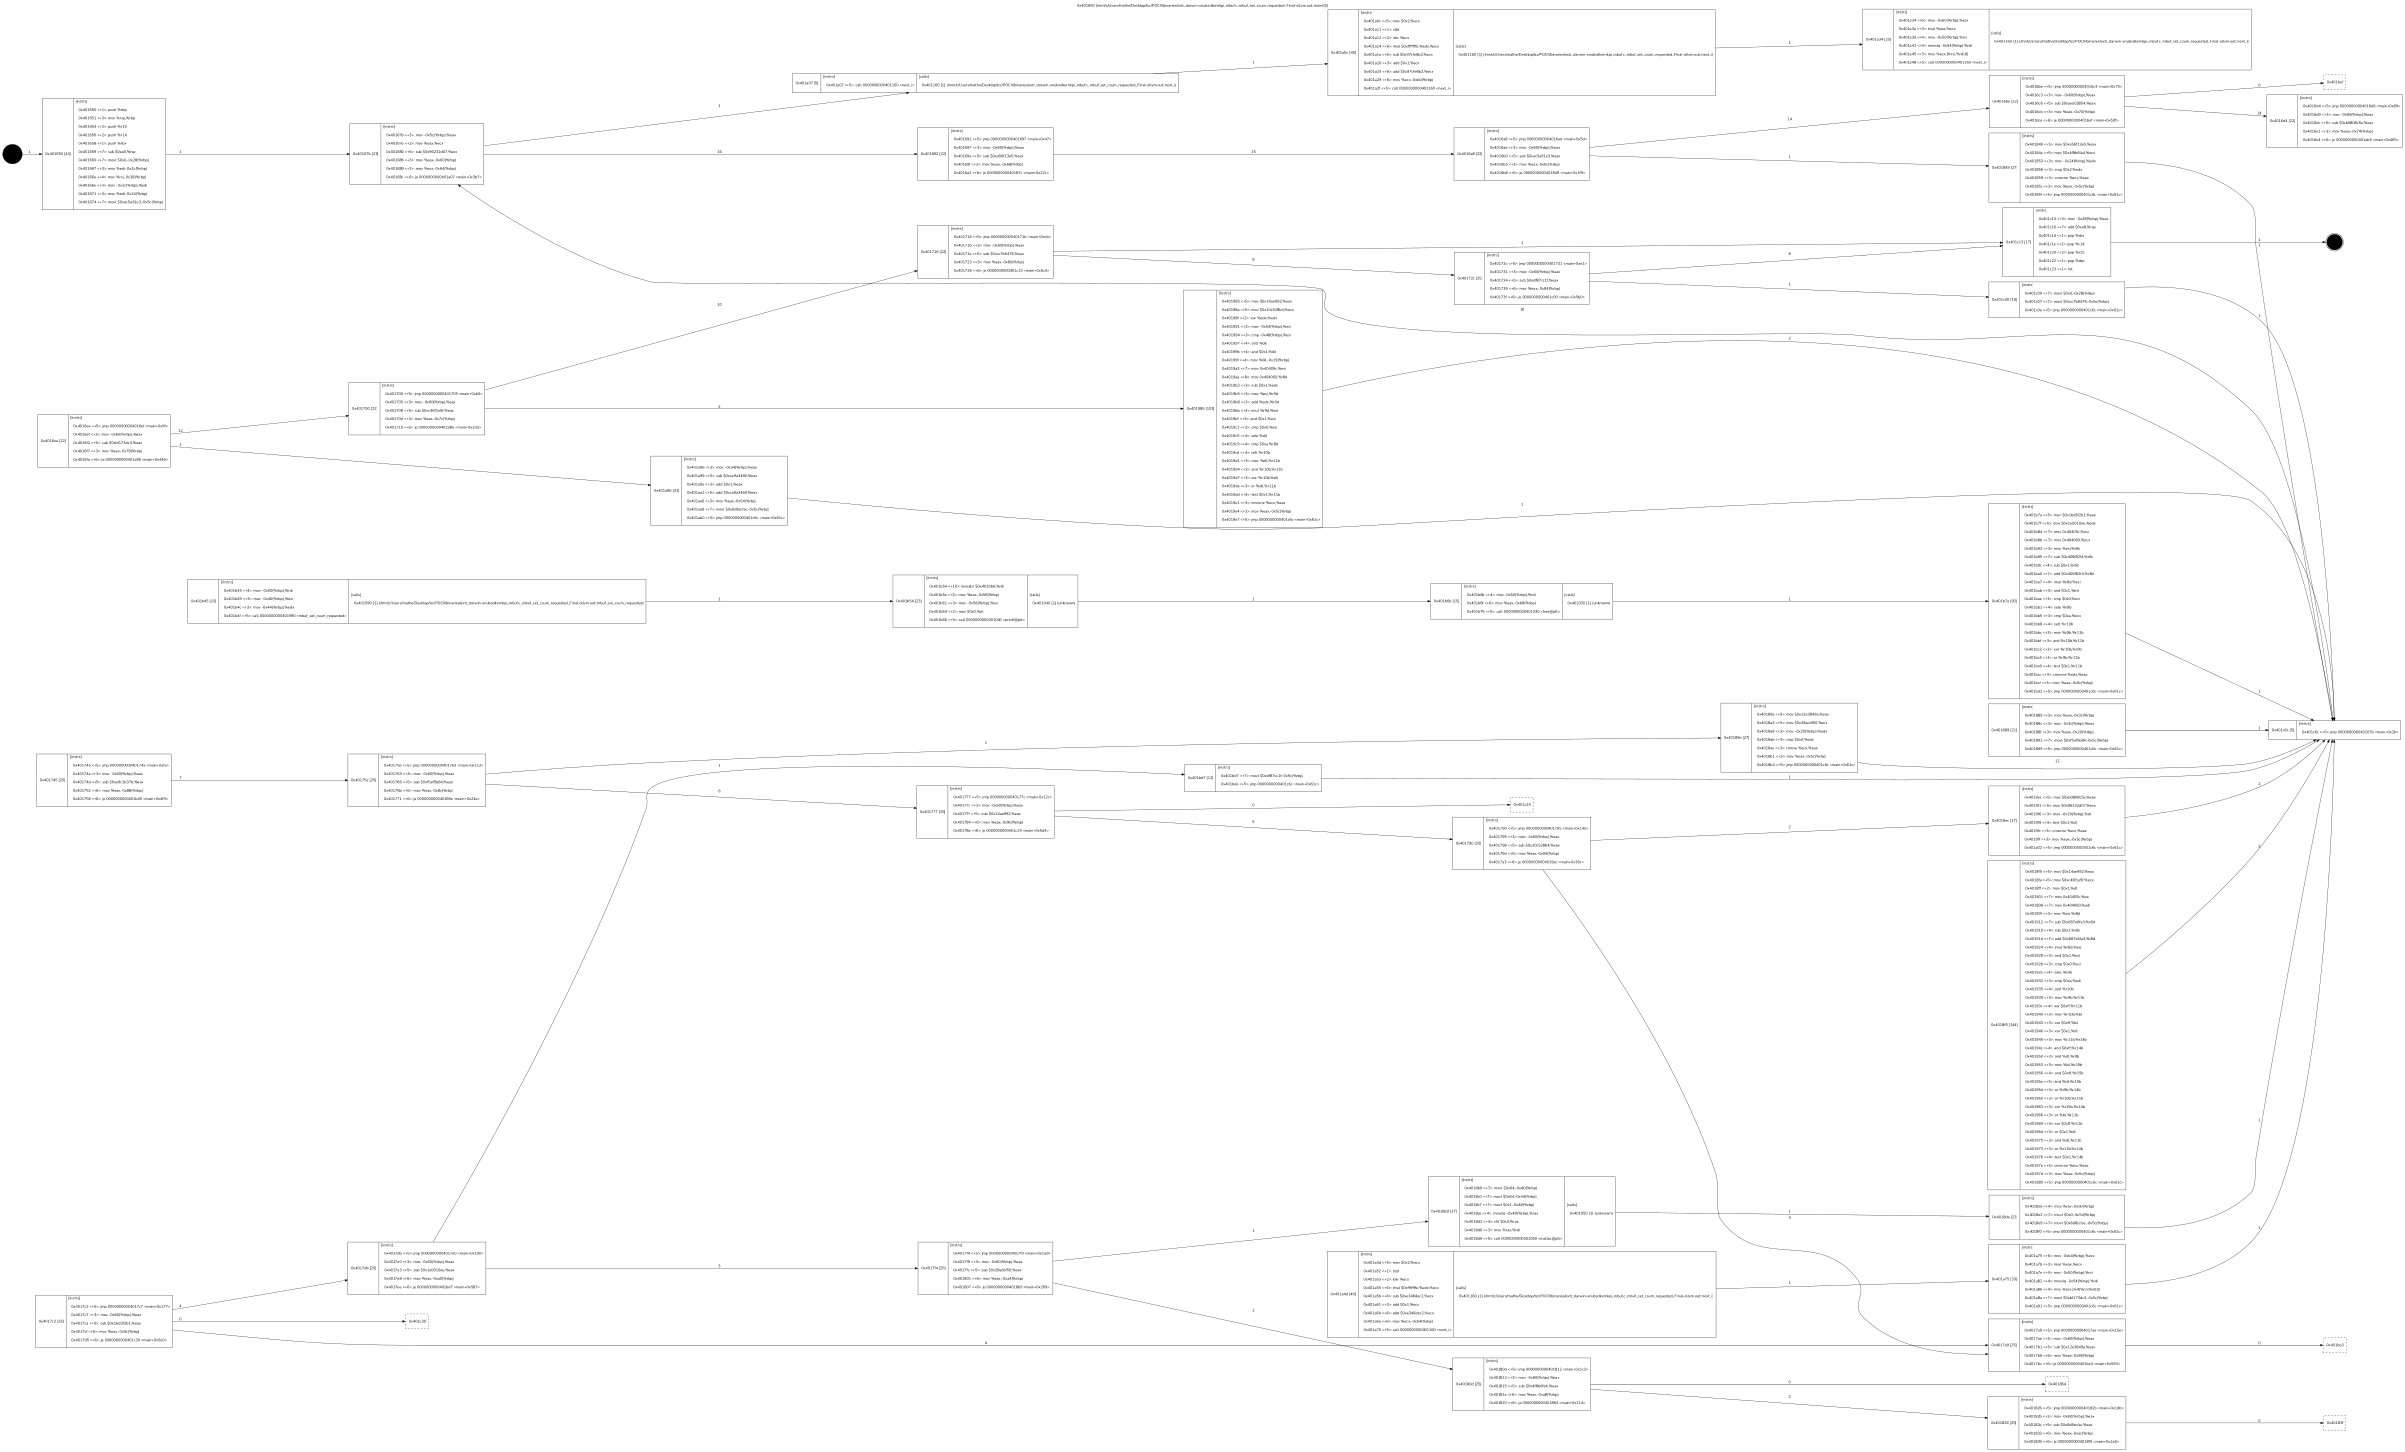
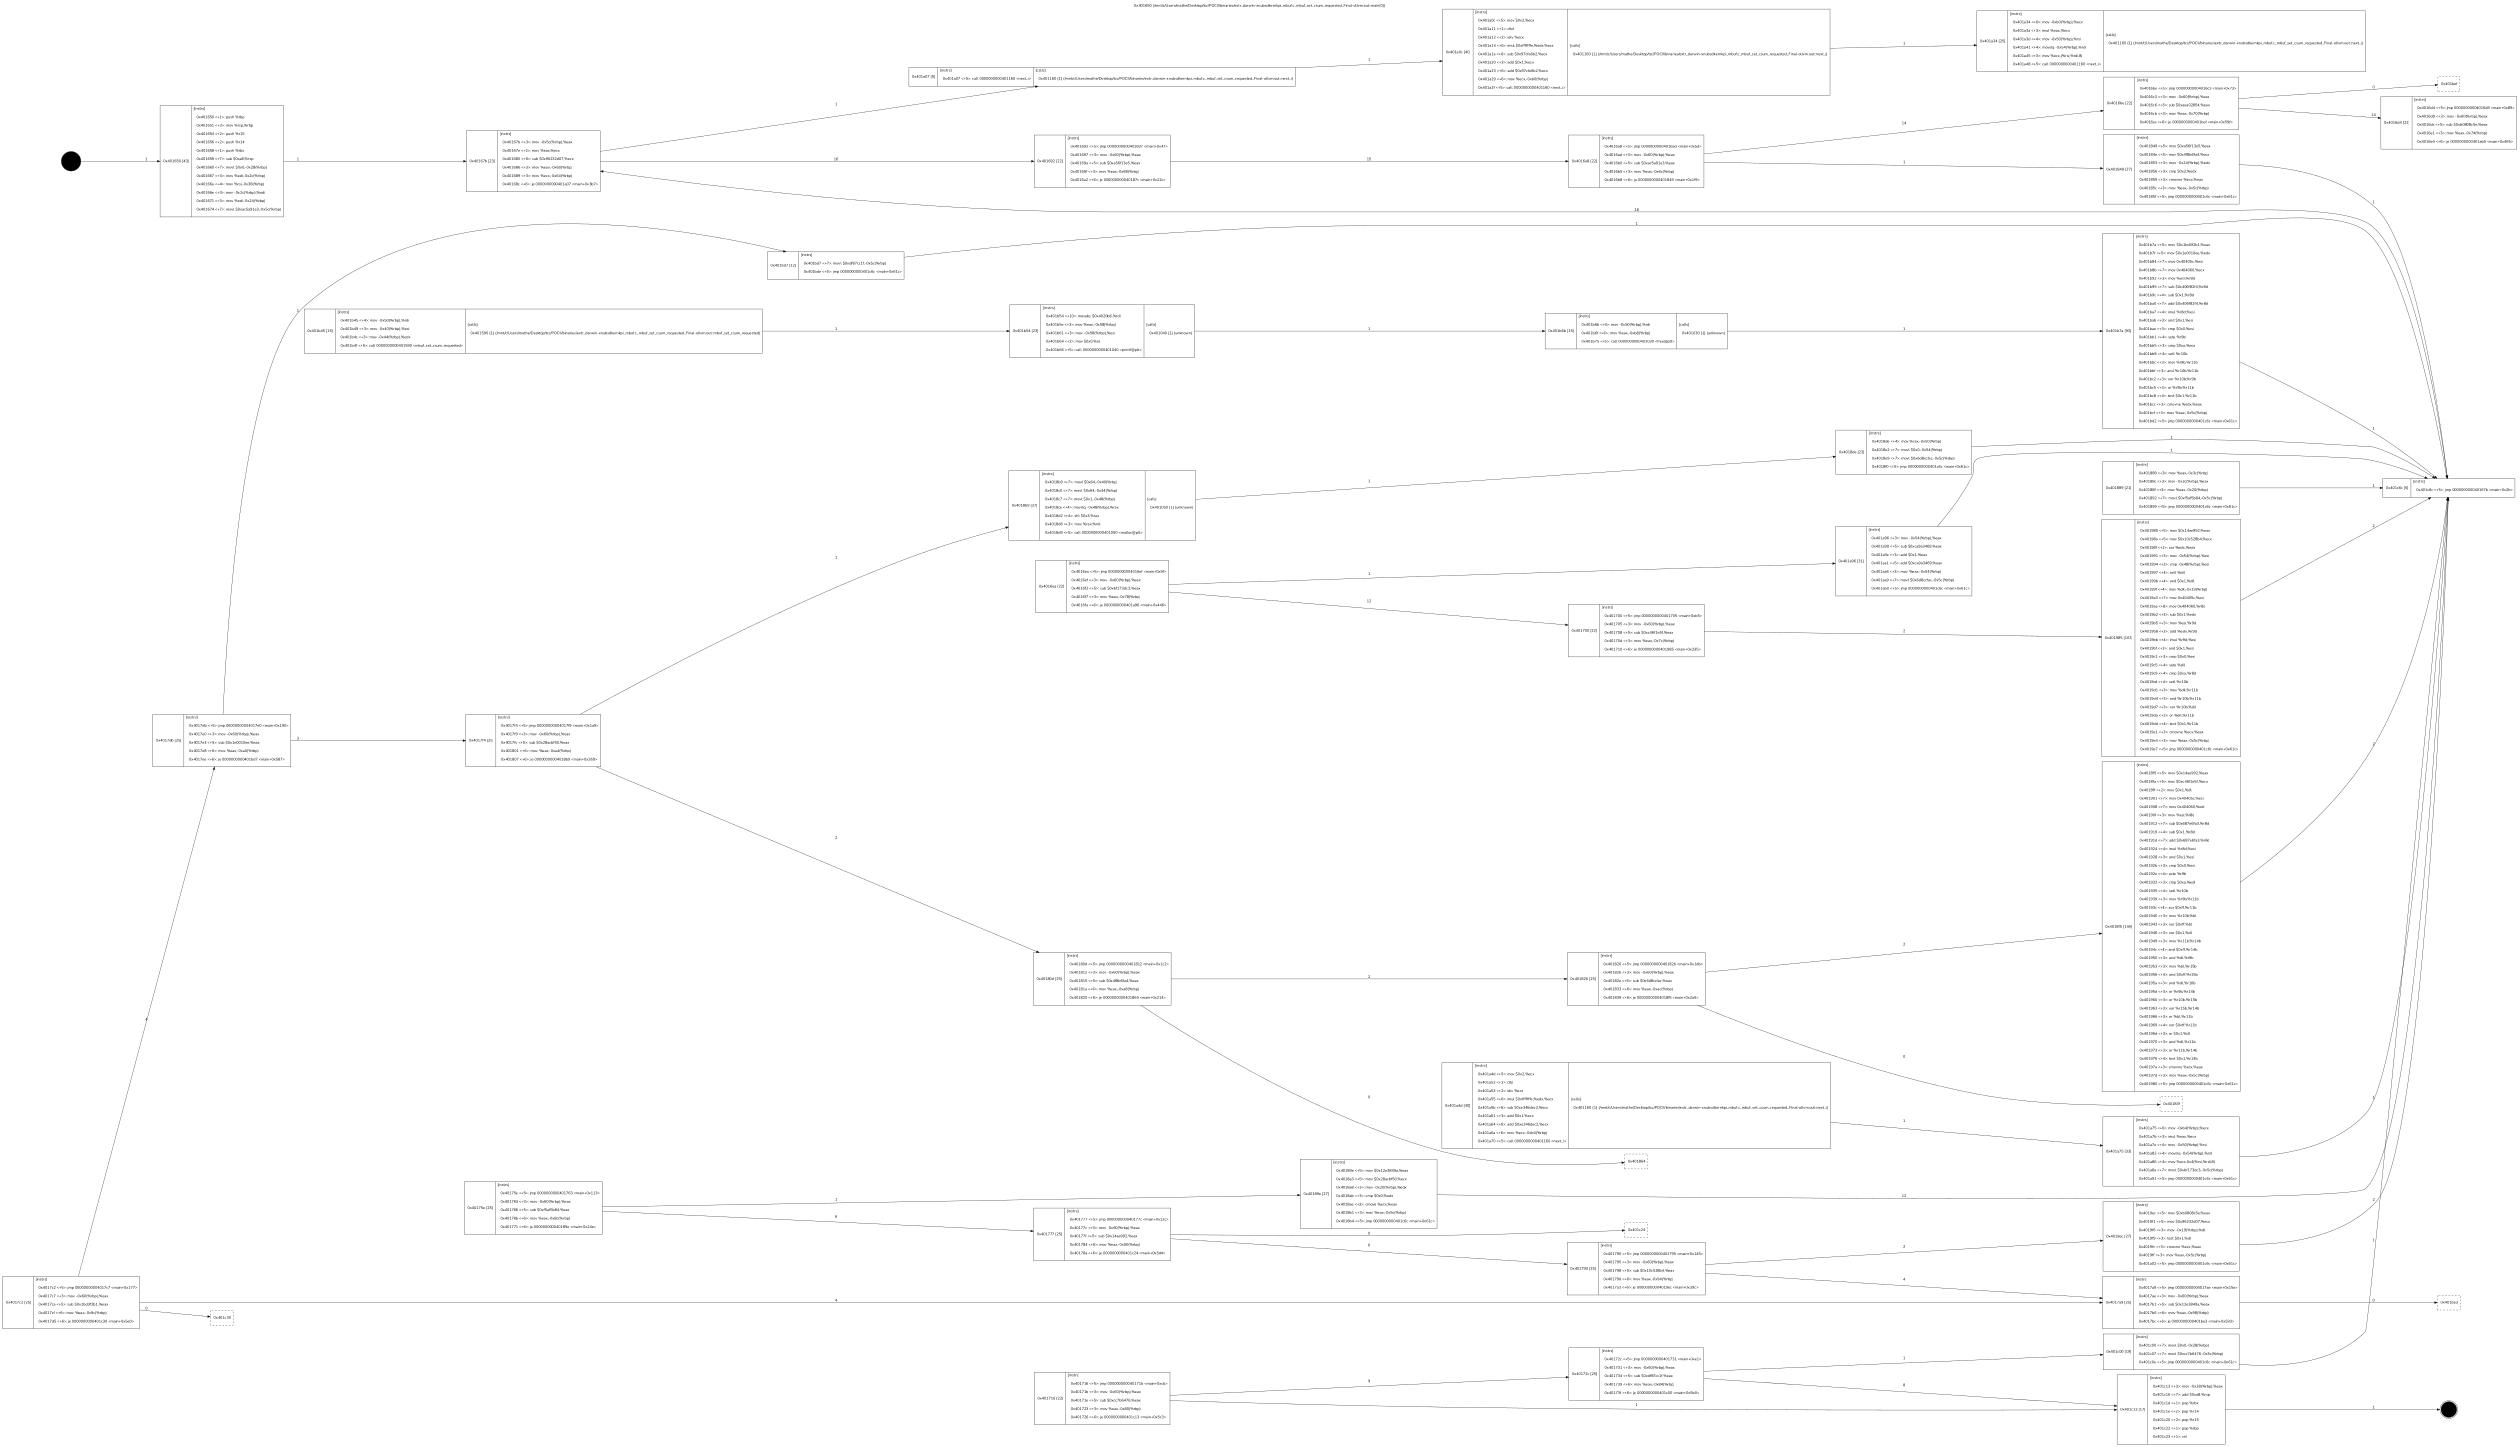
edge "0x401700 [22]" -> "0x401716 [22]": removed, label "10"
node "0x401745 [25]": removed
edge "0x401826 [25]" -> "0x4018f5 [144]": added, label "2"
